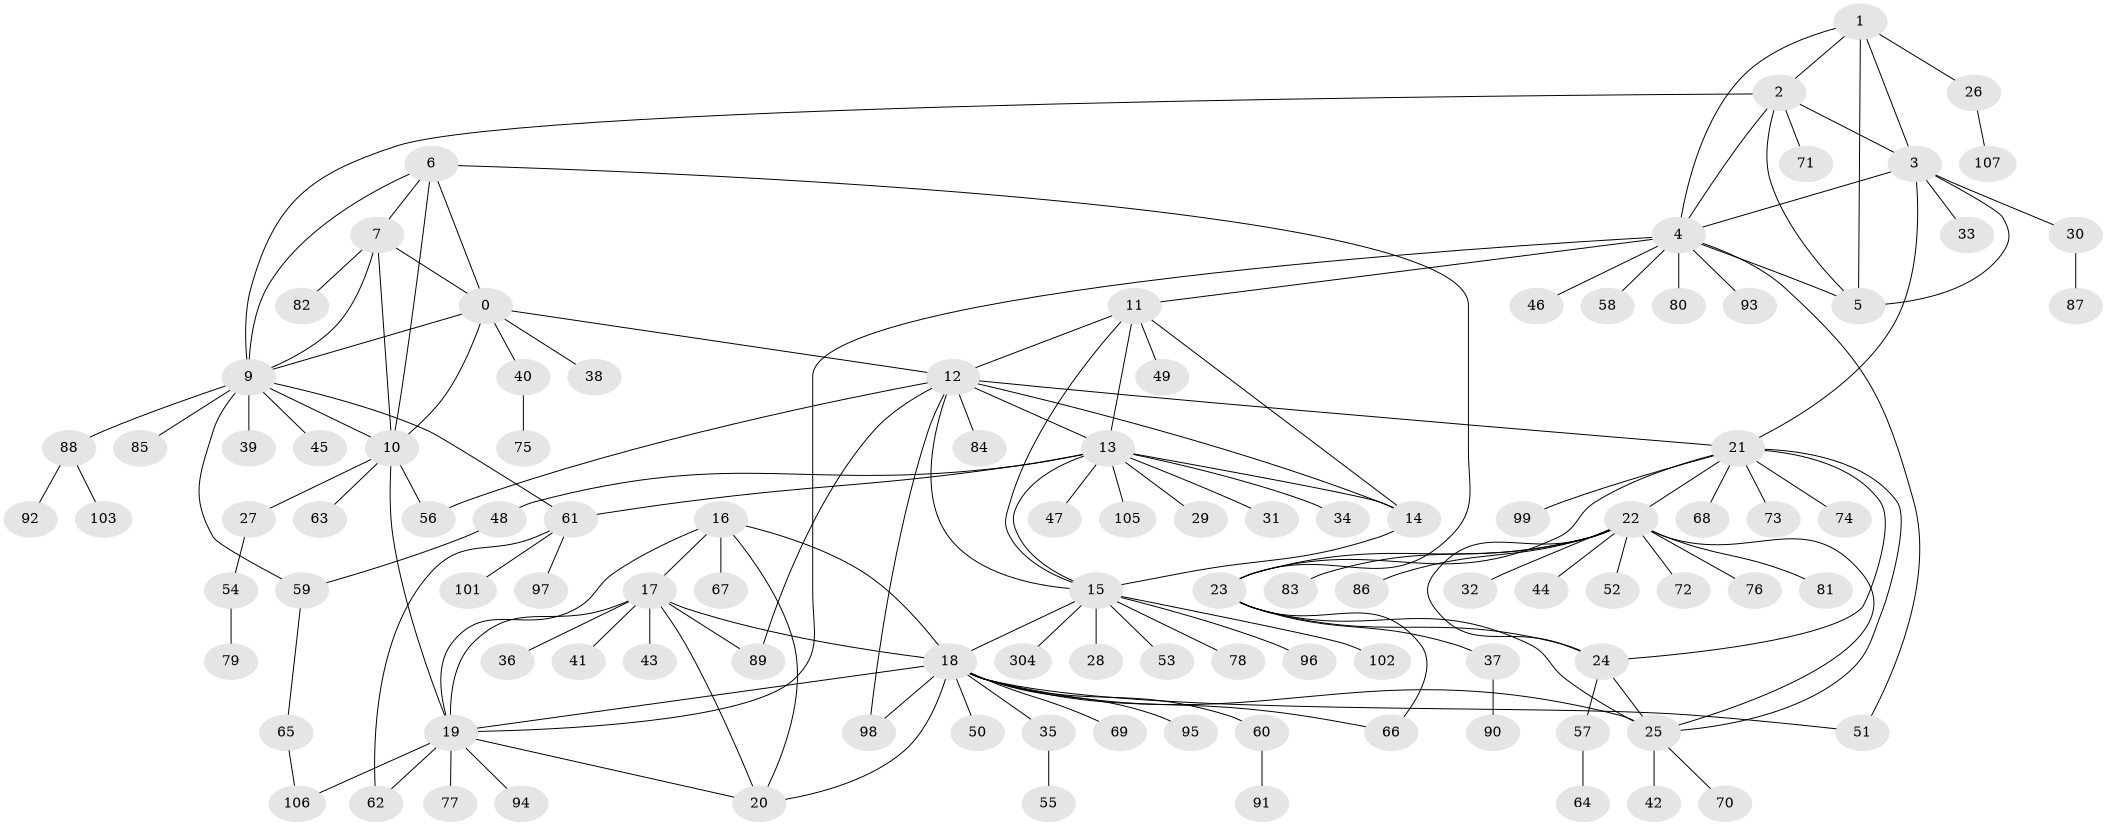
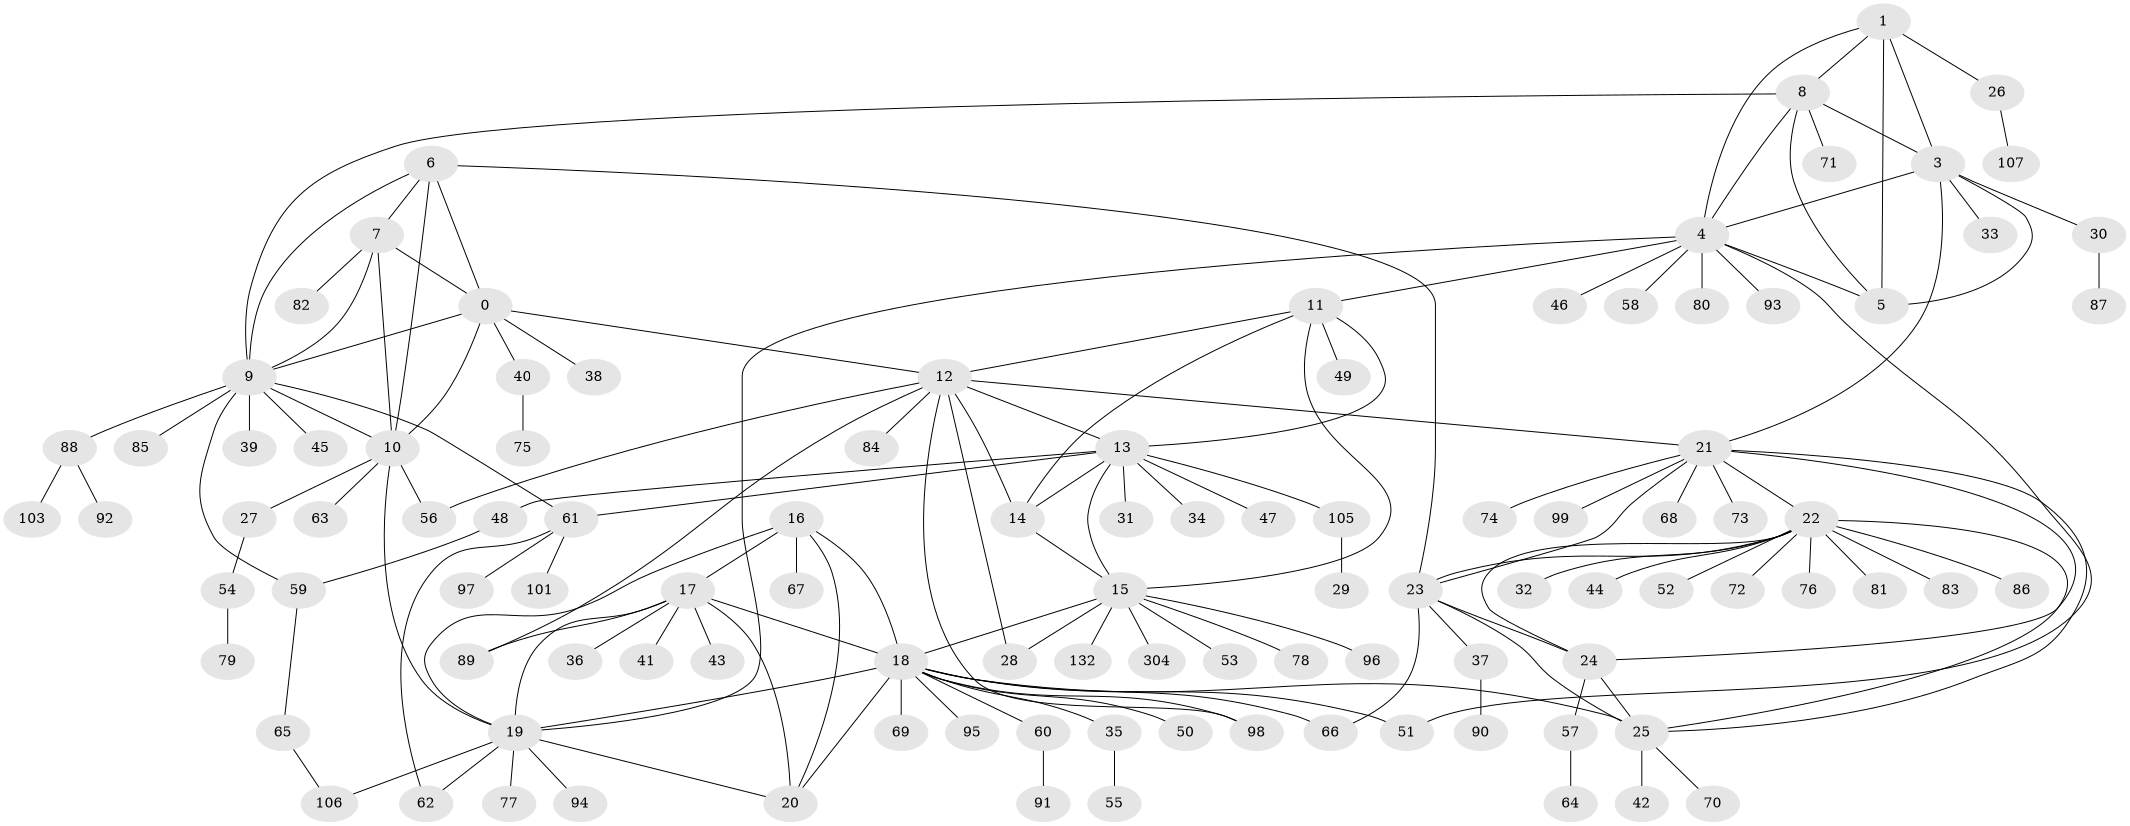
node "2": label "2" -> "8"
edge "13" -- "29": now "105" -- "29"
edge "12" -- "15": now "12" -- "28"
node "102": label "102" -> "132"
